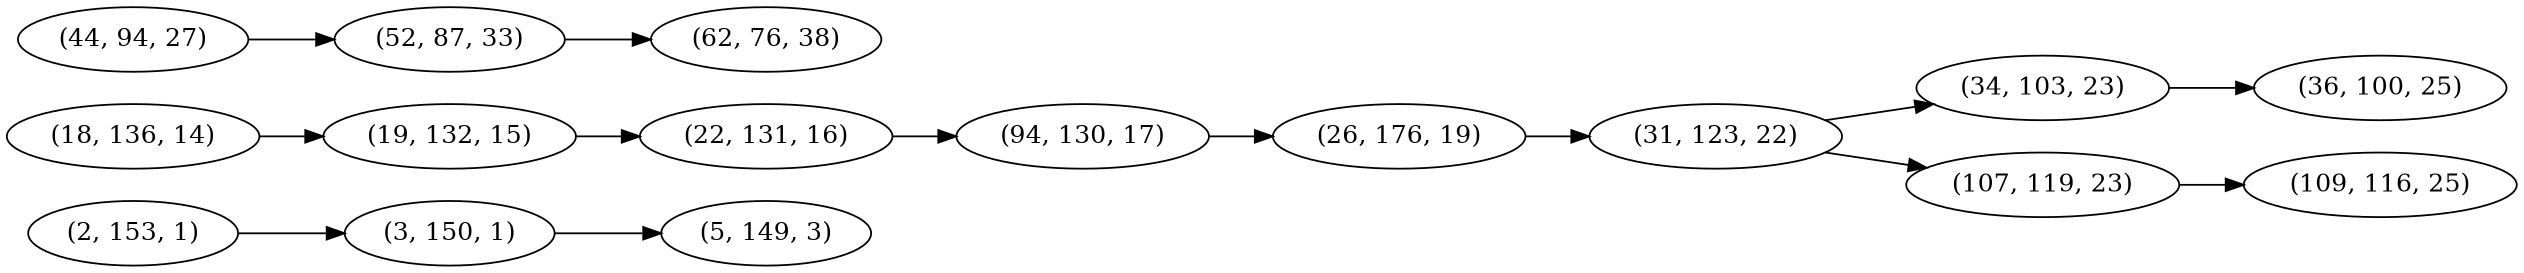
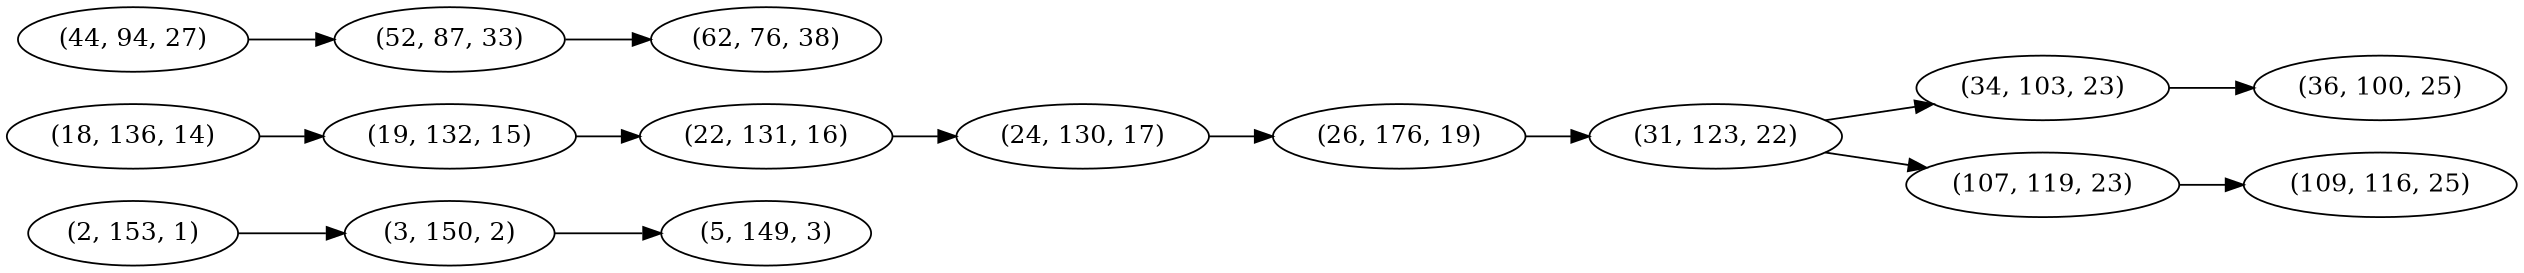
node "(94, 130, 17)": label "(94, 130, 17)" -> "(24, 130, 17)"
node "(3, 150, 1)": label "(3, 150, 1)" -> "(3, 150, 2)"
